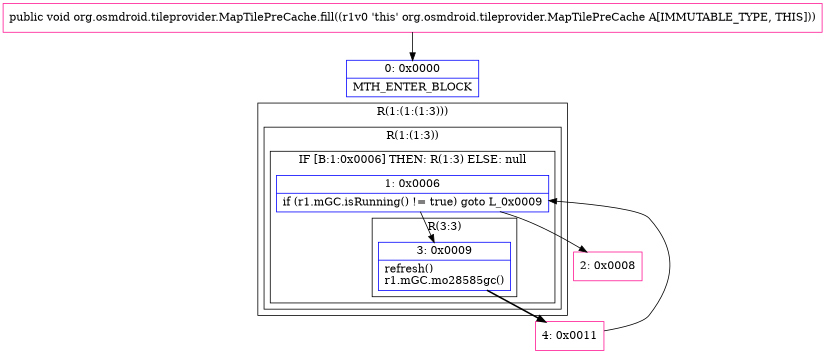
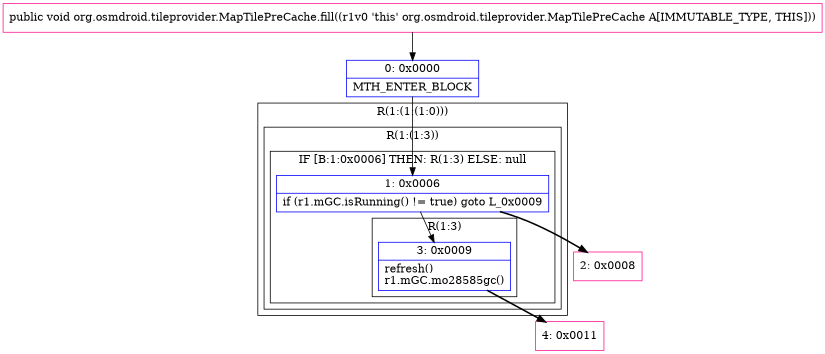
cluster "R(1:(1:(1:3)))": label "R(1:(1:(1:3)))" -> "R(1:(1:(1:0)))"
cluster "R(3:3)": label "R(3:3)" -> "R(1:3)"
edge "1: 0x0006" -> "2: 0x0008": style solid -> bold
edge "4: 0x0011" -> "1: 0x0006": now "0: 0x0000" -> "1: 0x0006"
